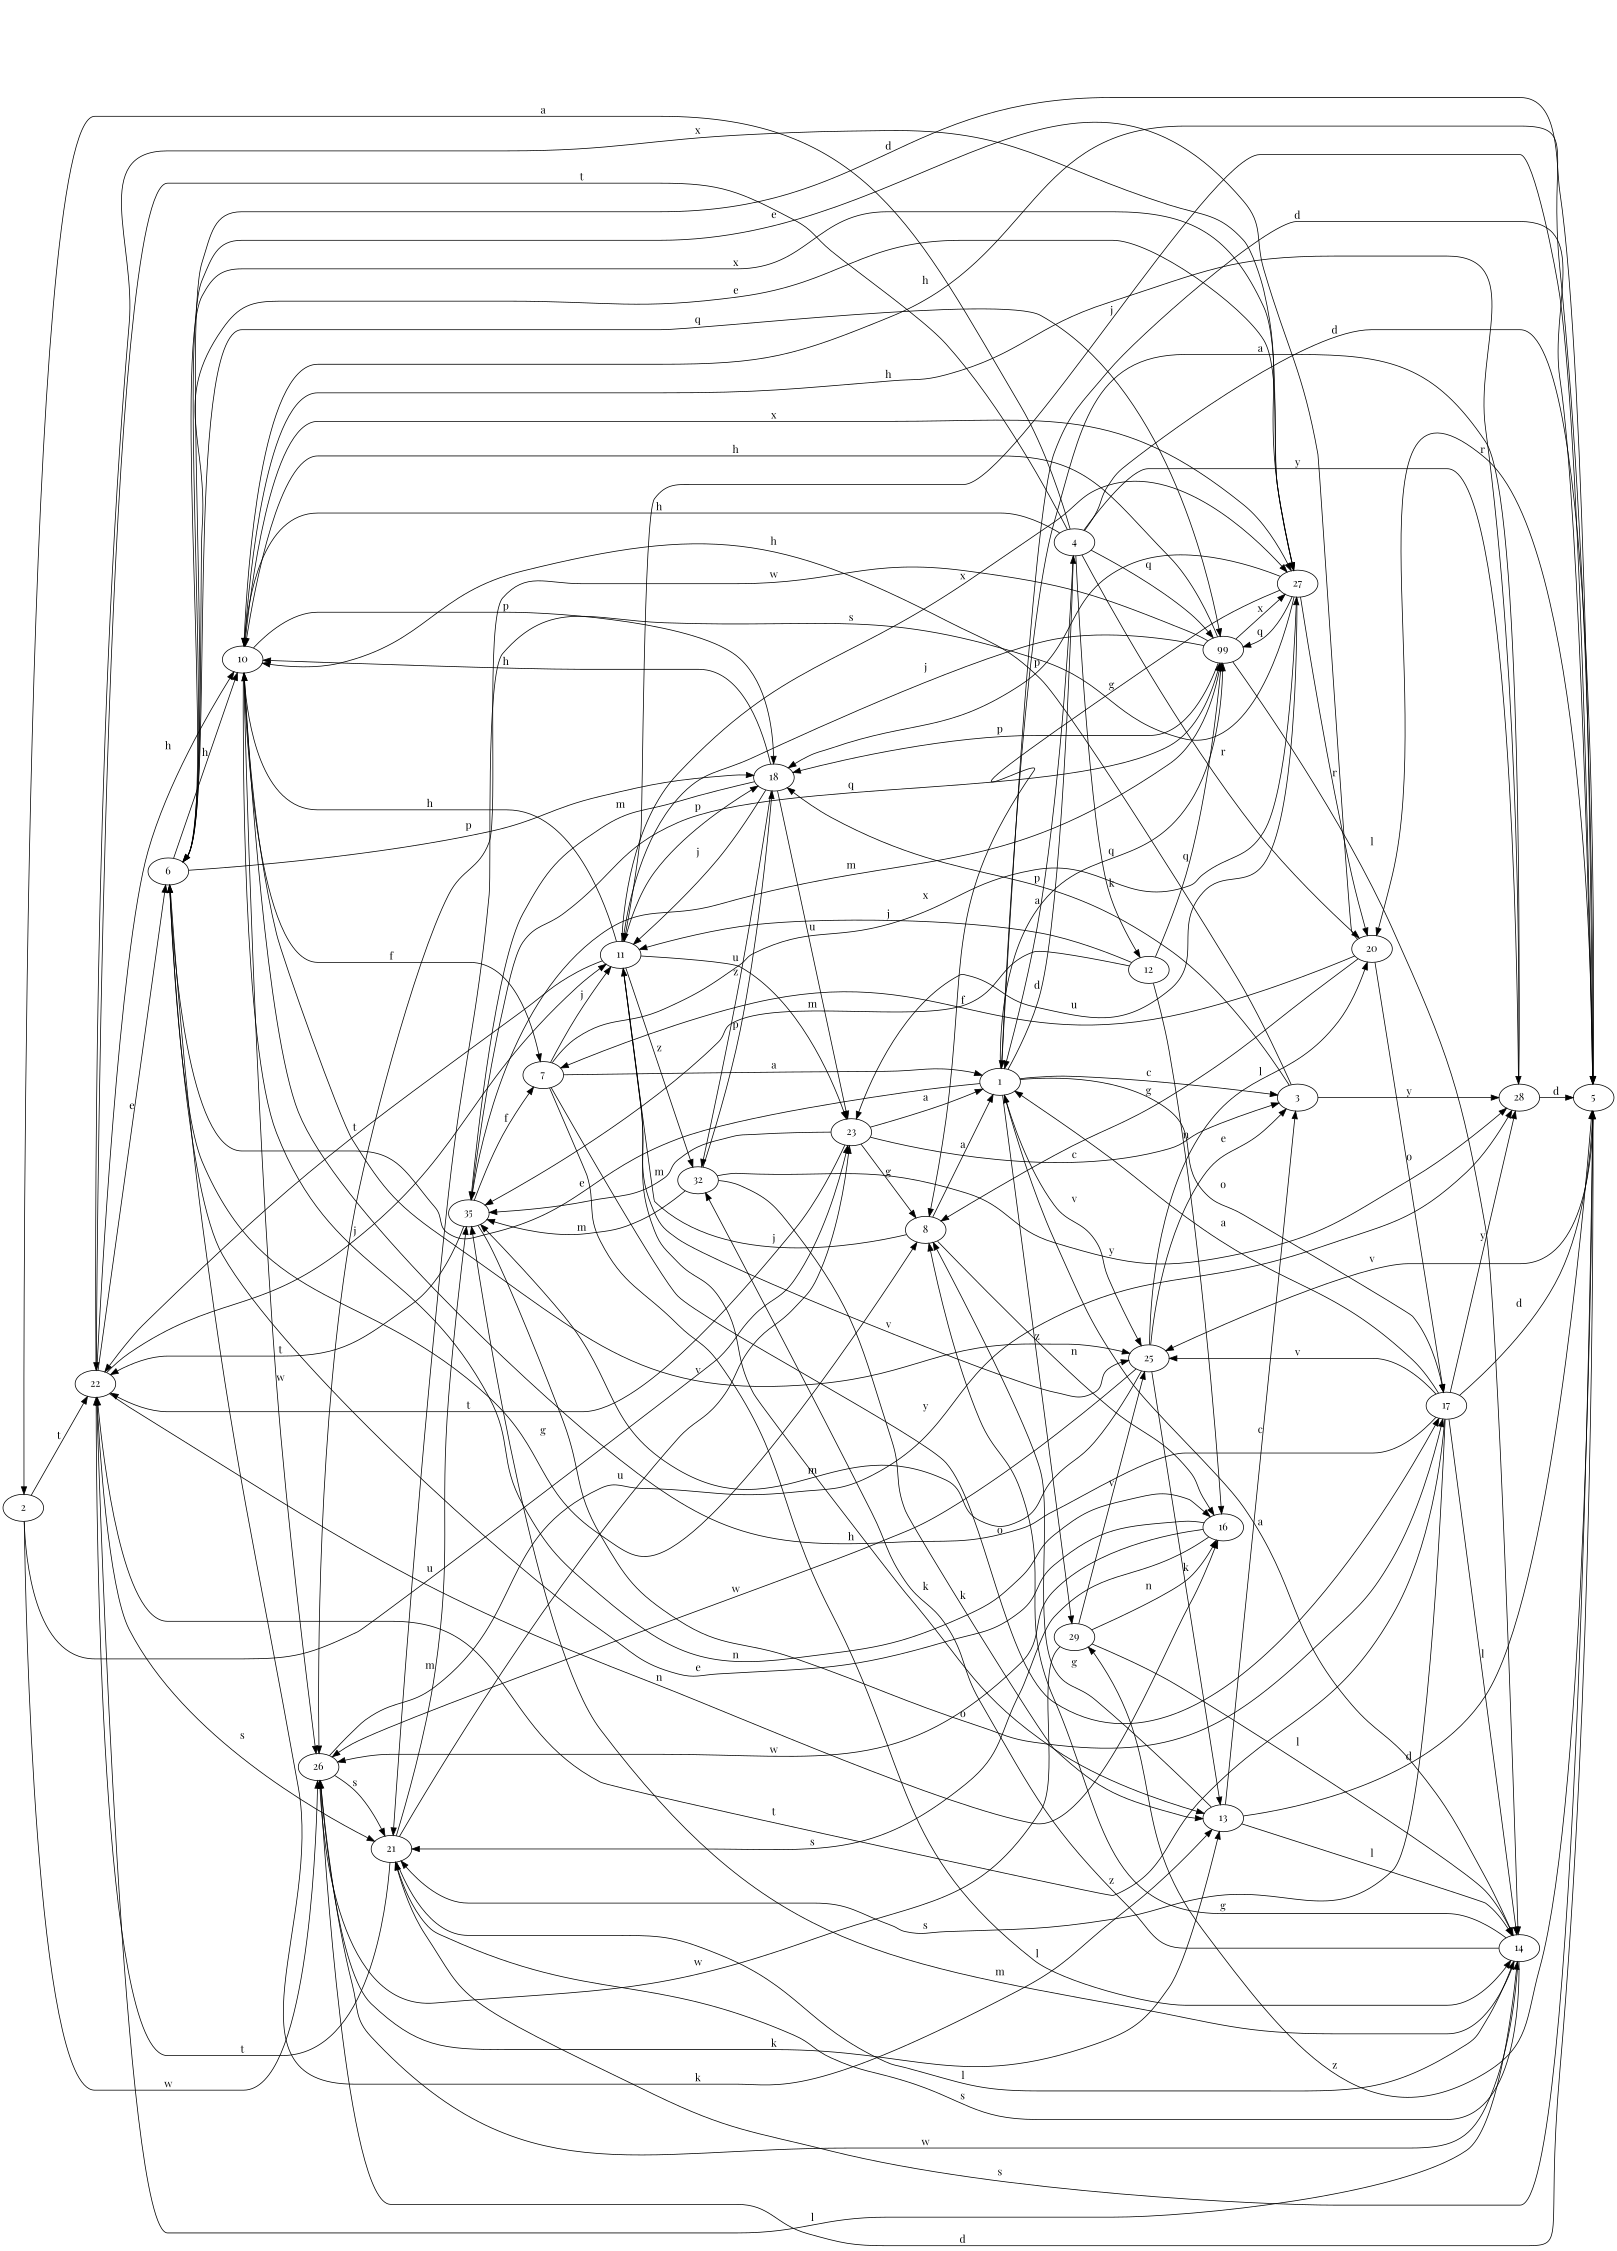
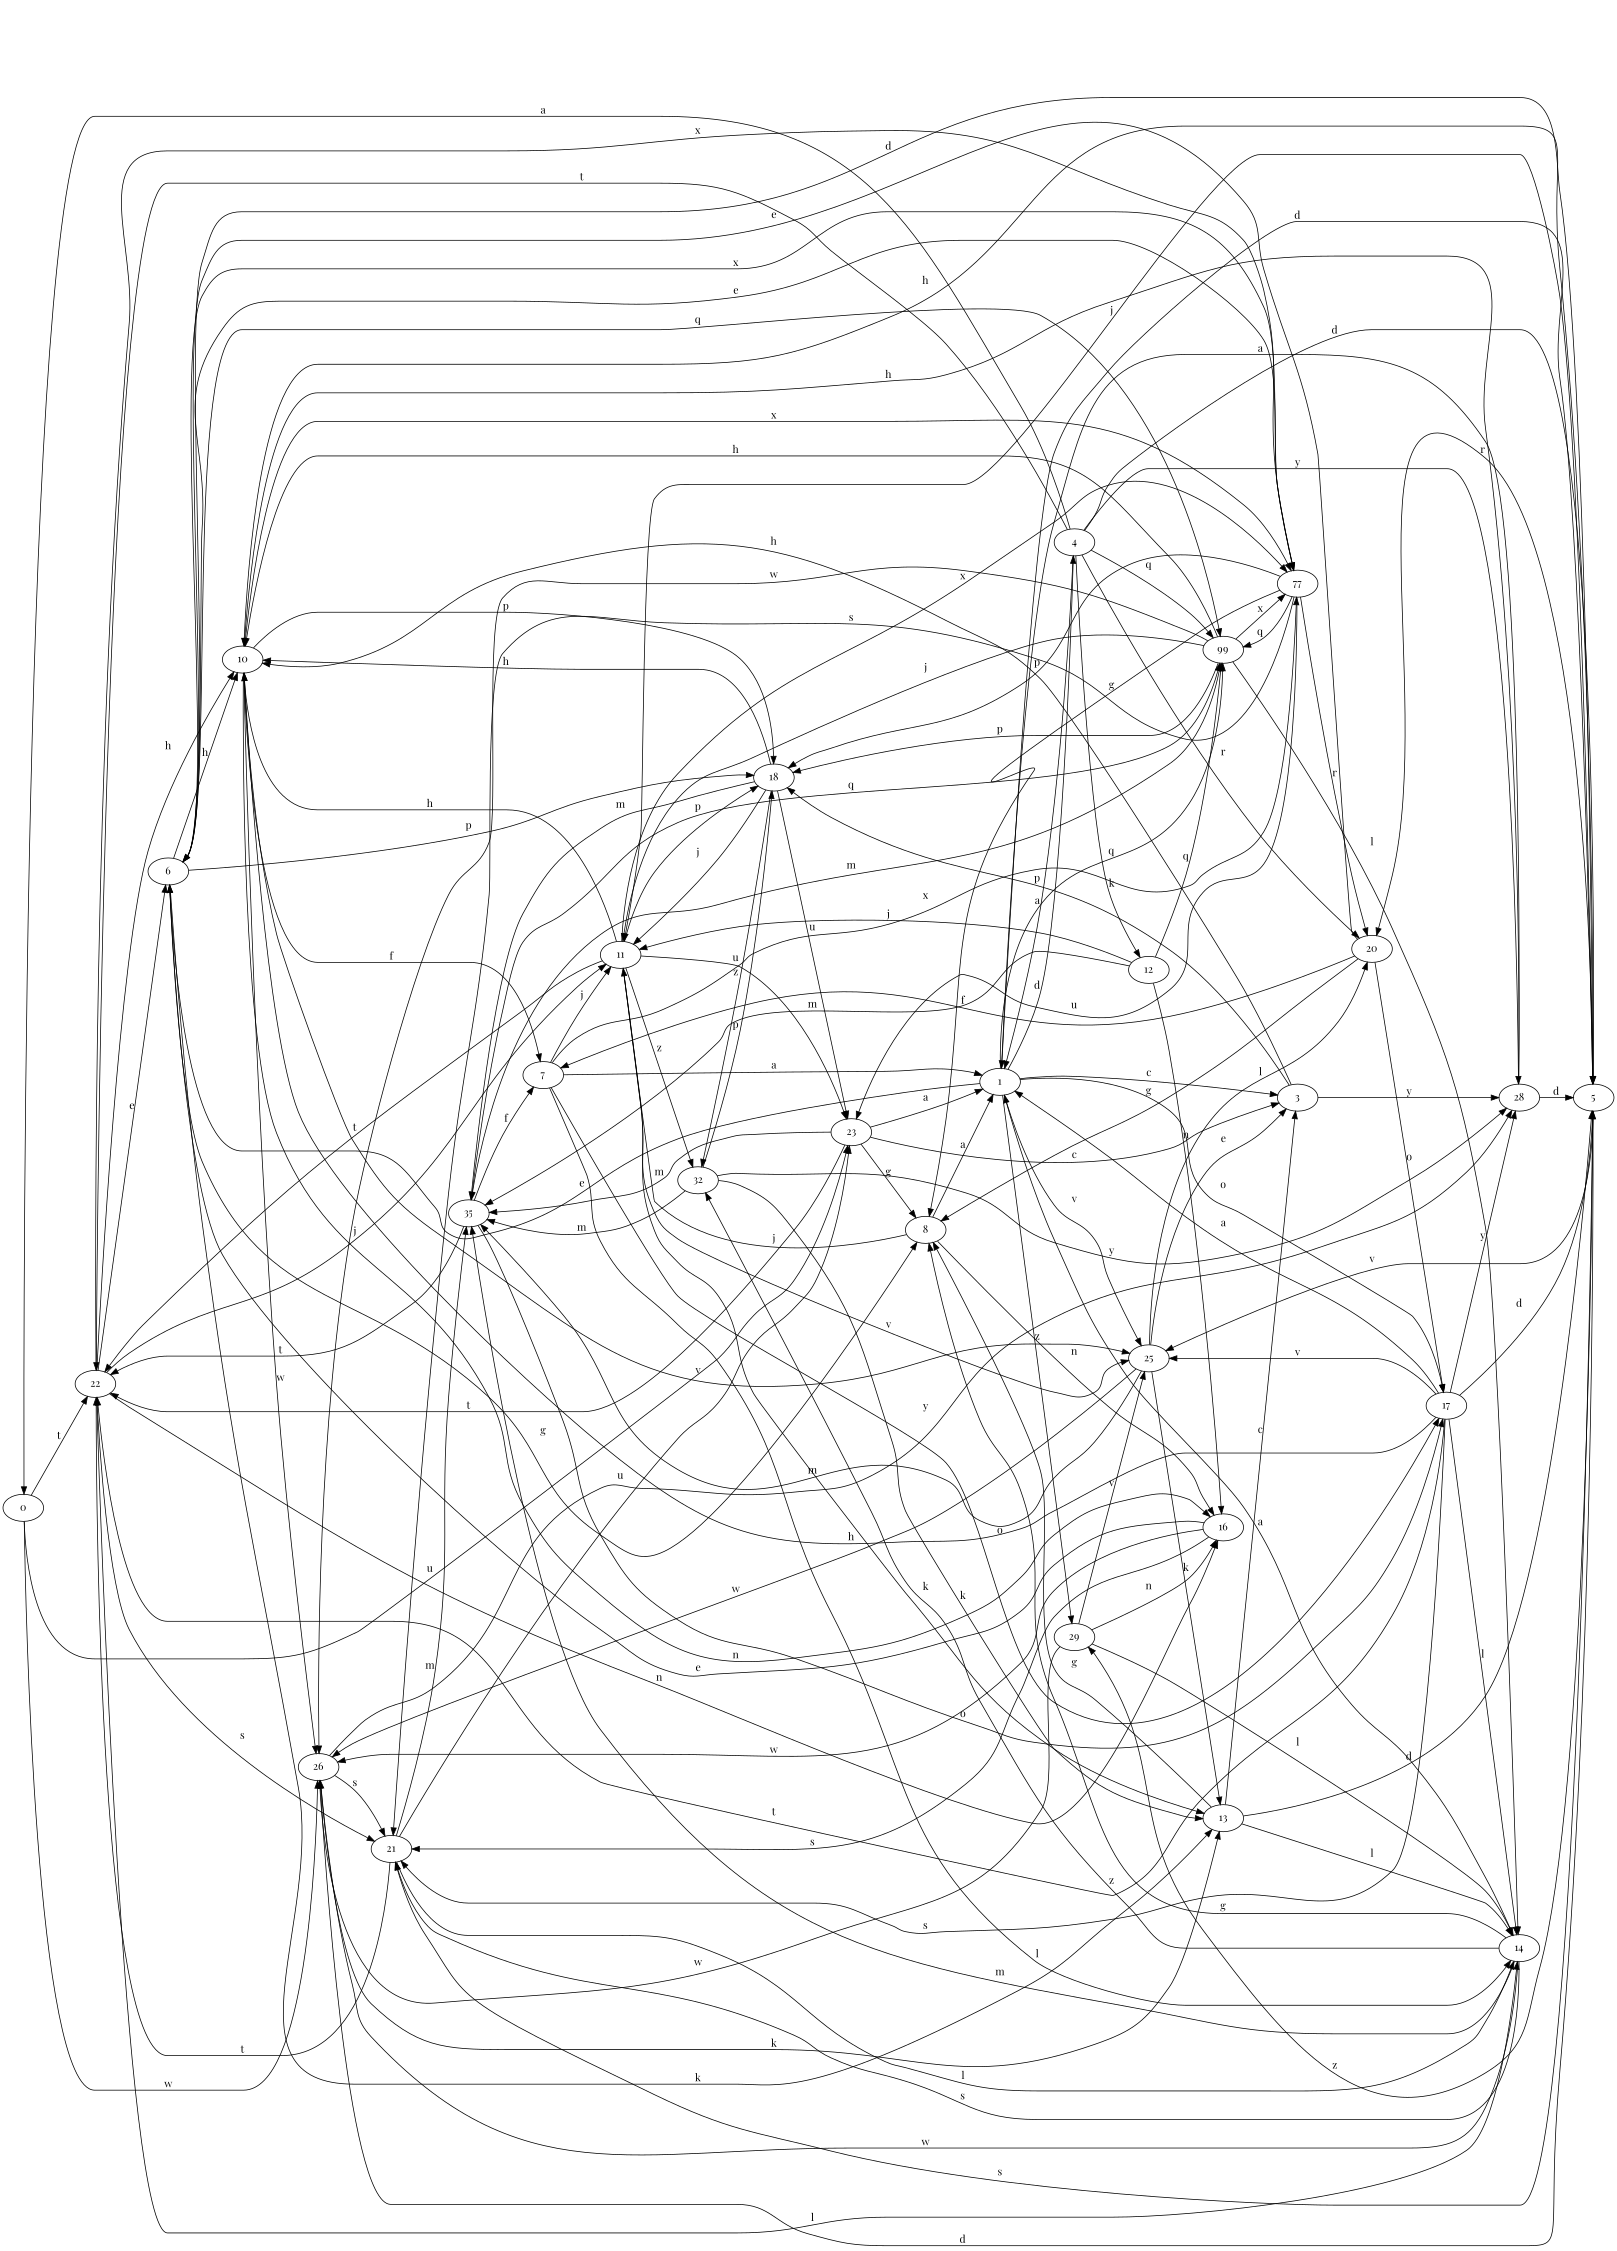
edge "4" -> "10": removed, label "h"
node "27": label "27" -> "77"
node "2": label "2" -> "0"
